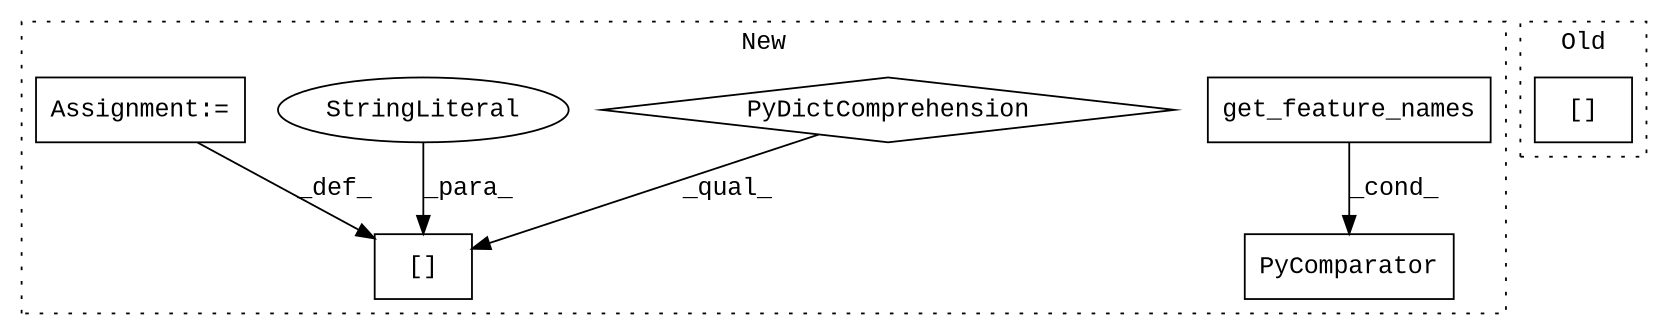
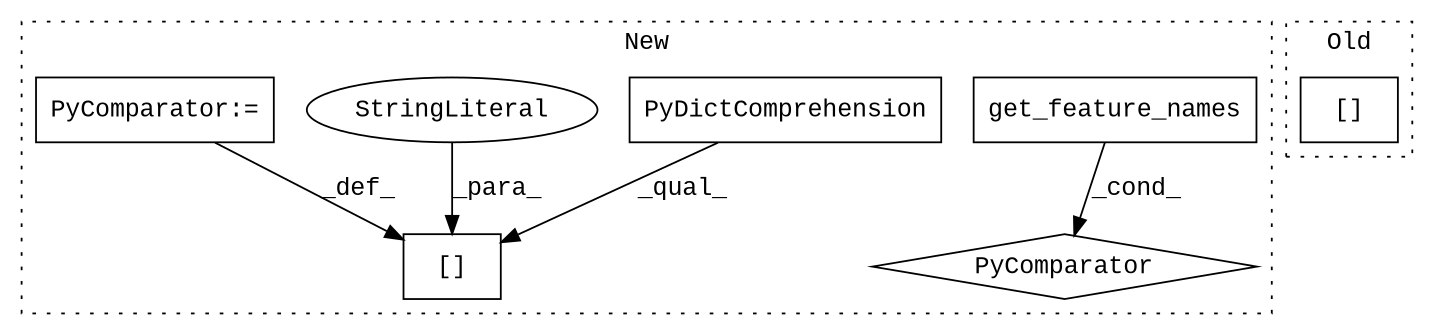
node "Assignment:=": label "Assignment:=" -> "PyComparator:="
node "PyDictComprehension": shape diamond -> box
node "PyComparator": shape box -> diamond
